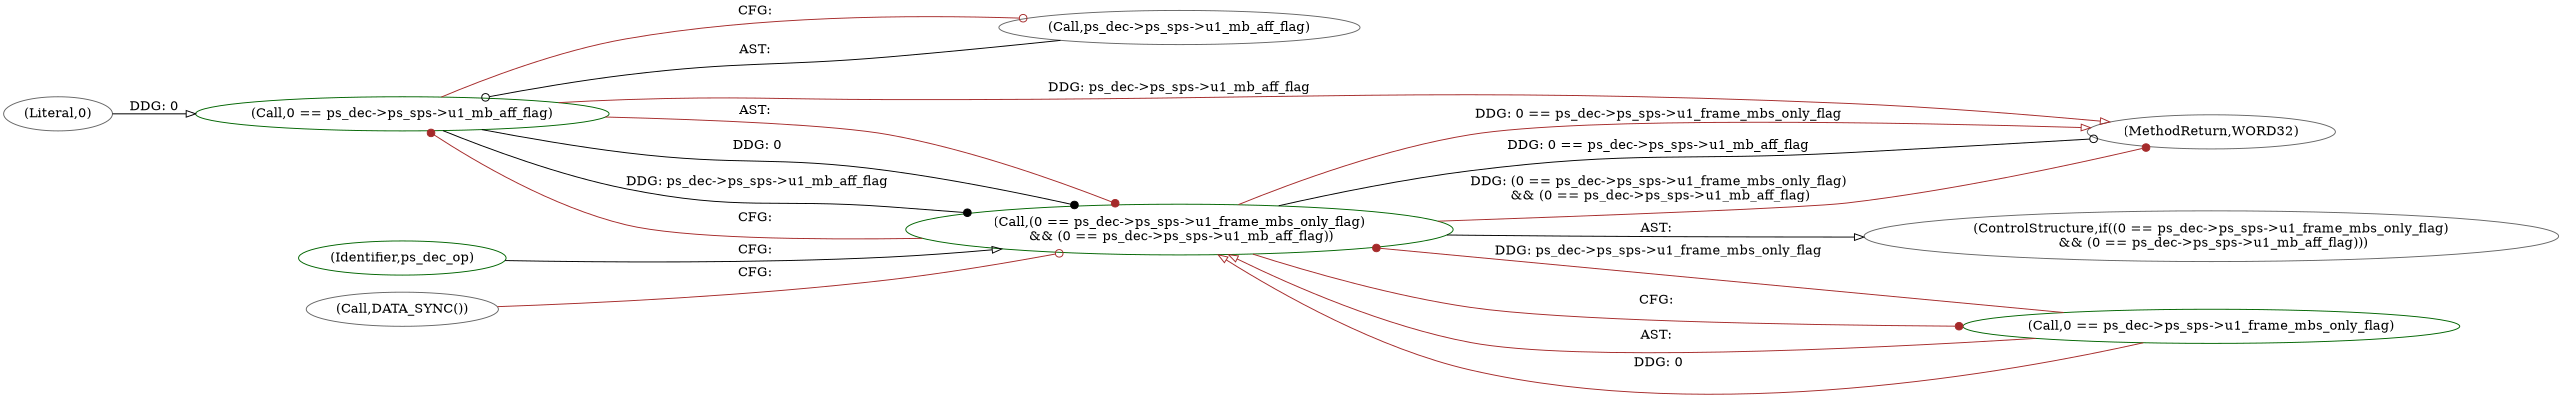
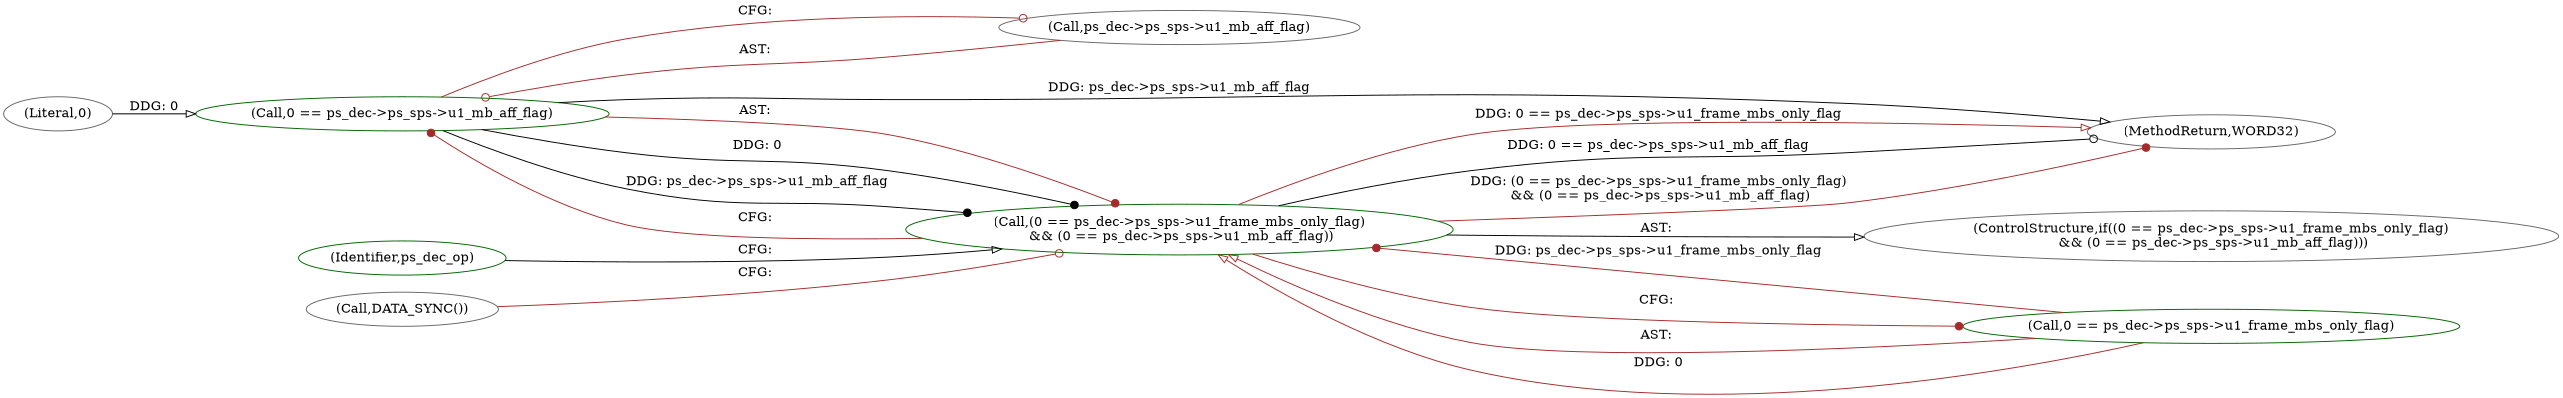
edge "(Call,ps_dec->ps_sps->u1_mb_aff_flag)" -> "(Call,0 == ps_dec->ps_sps->u1_mb_aff_flag)": color black -> brown
edge "(Call,0 == ps_dec->ps_sps->u1_mb_aff_flag)" -> "(MethodReturn,WORD32)": color brown -> black
